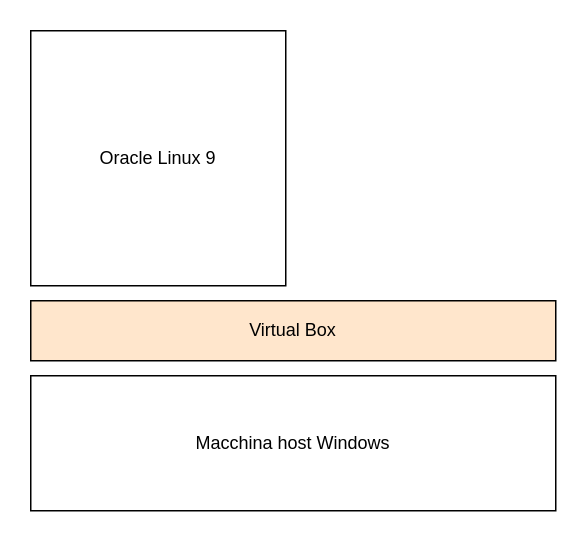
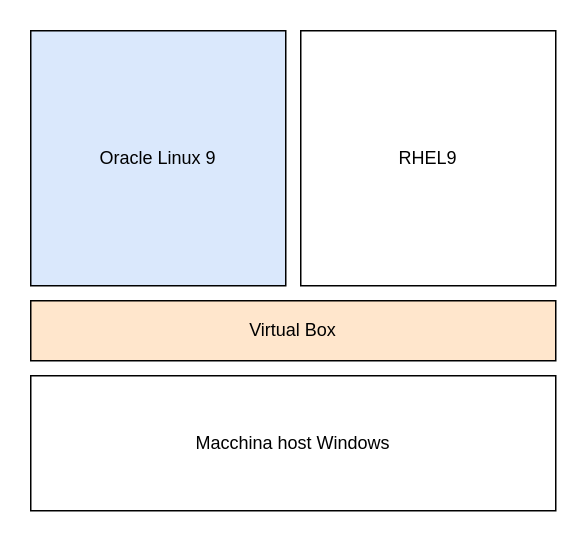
node "Oracle Linux 9": fillcolor #ffffff -> #dae8fc
node "RHEL9": added
